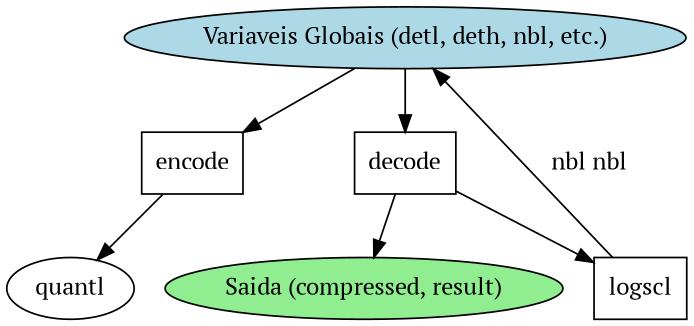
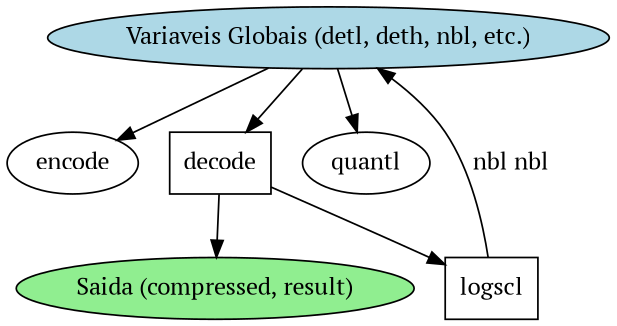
node "encode": shape box -> ellipse
edge "encode" -> "quantl": now "Variaveis Globais (detl, deth, nbl, etc.)" -> "quantl"
